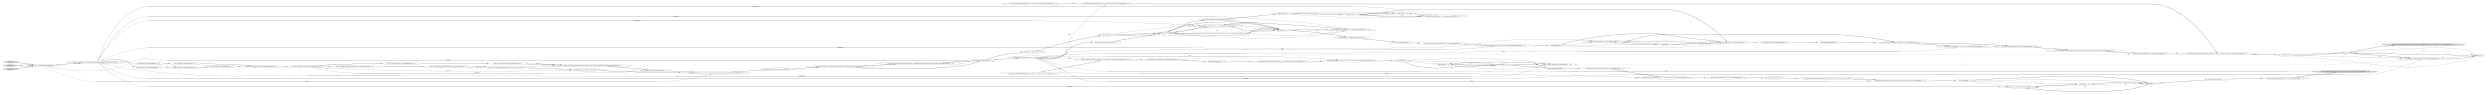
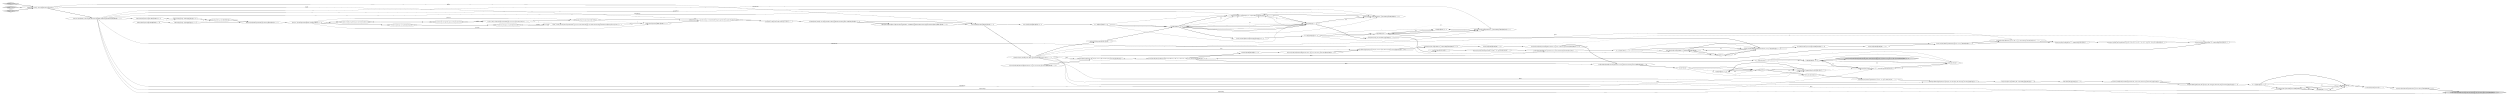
node "driver.flushState()@@@50@@@['1', '1', '0']": added
